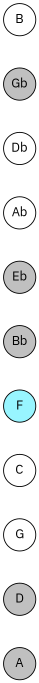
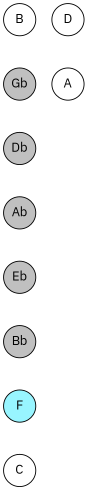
node "Db": fillcolor white -> gray
node "Ab": fillcolor white -> gray
node "G": removed
node "D": fillcolor gray -> white
node "A": fillcolor gray -> white
